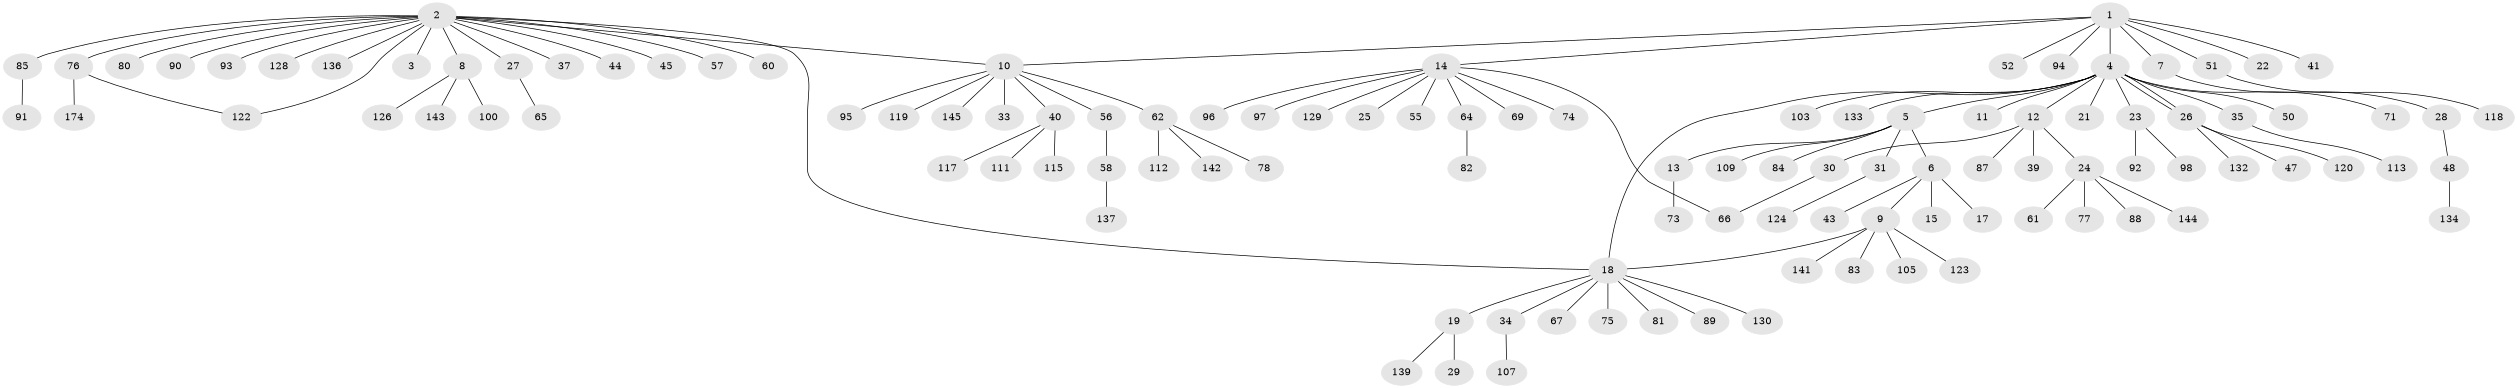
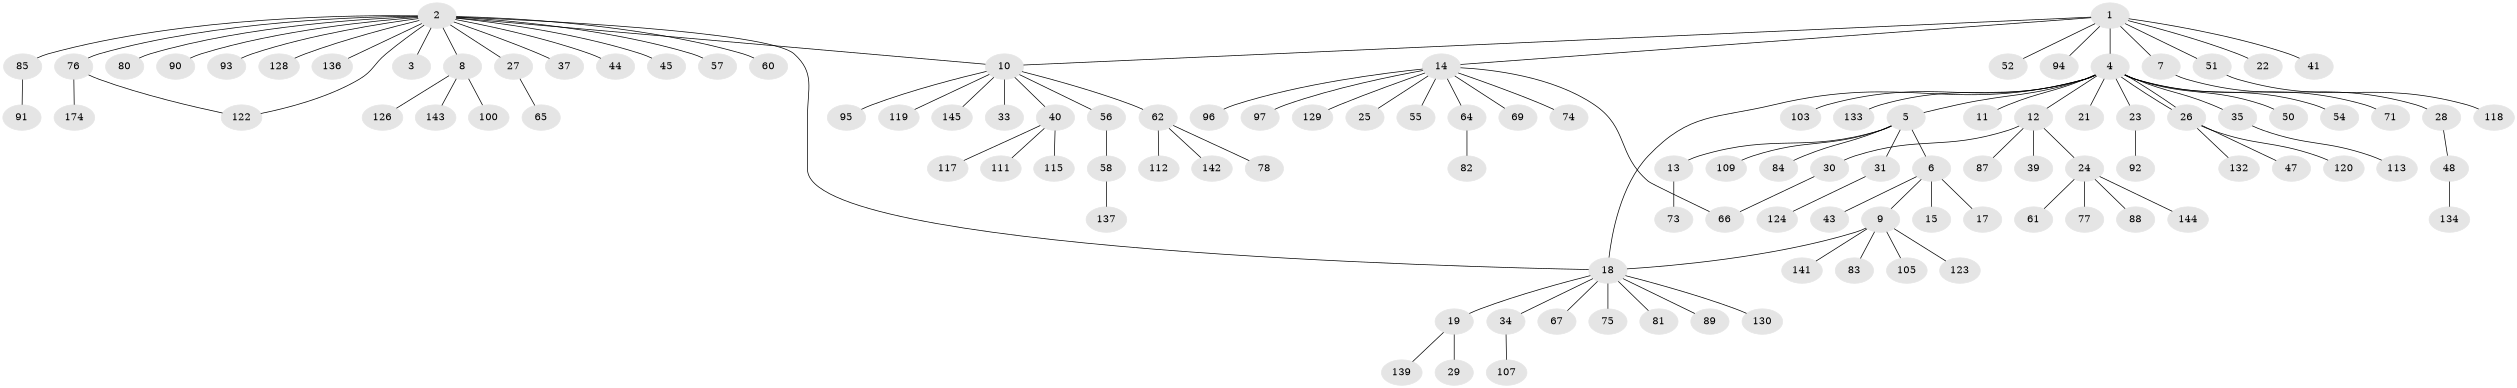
node "54": added
node "98": removed
